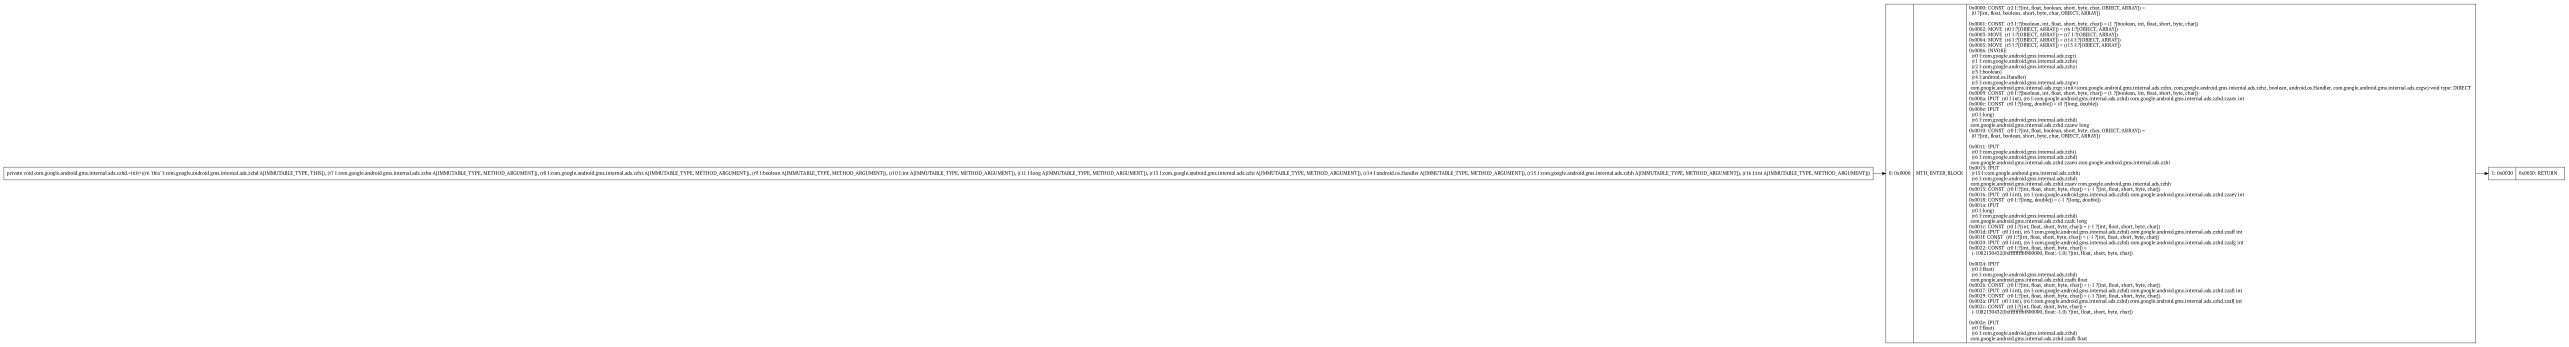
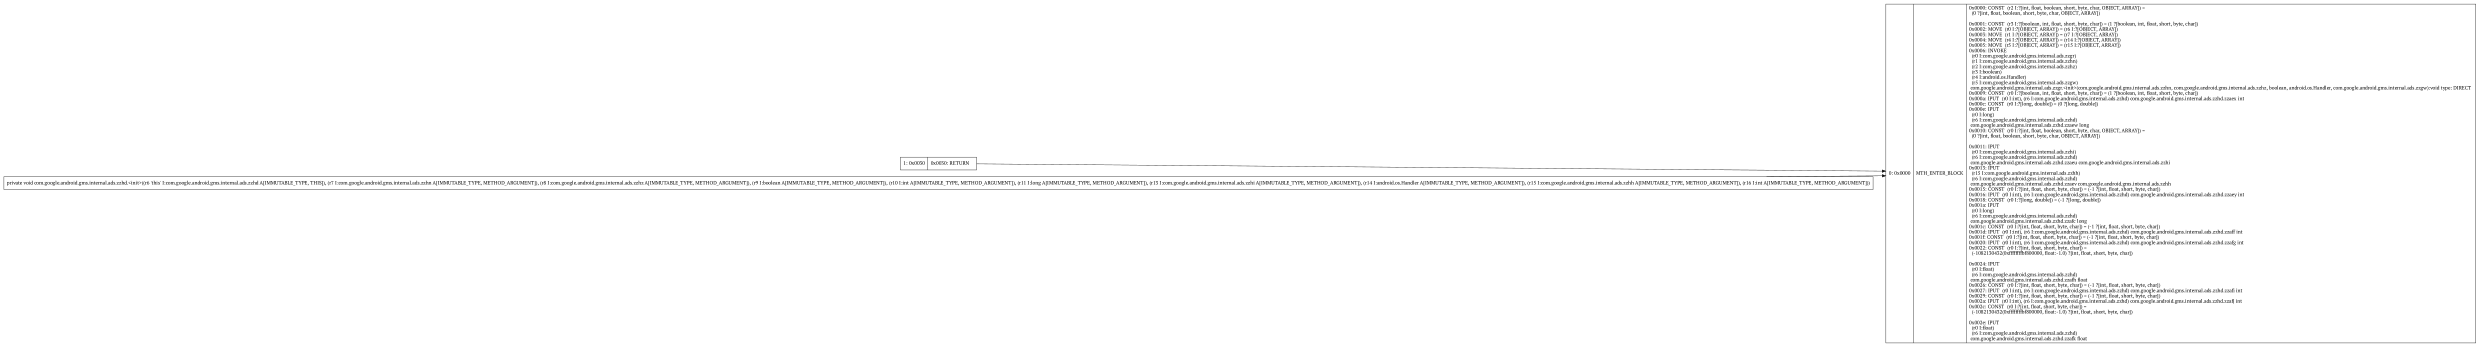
edge "0: 0x0000" -> "1: 0x0030": reversed
